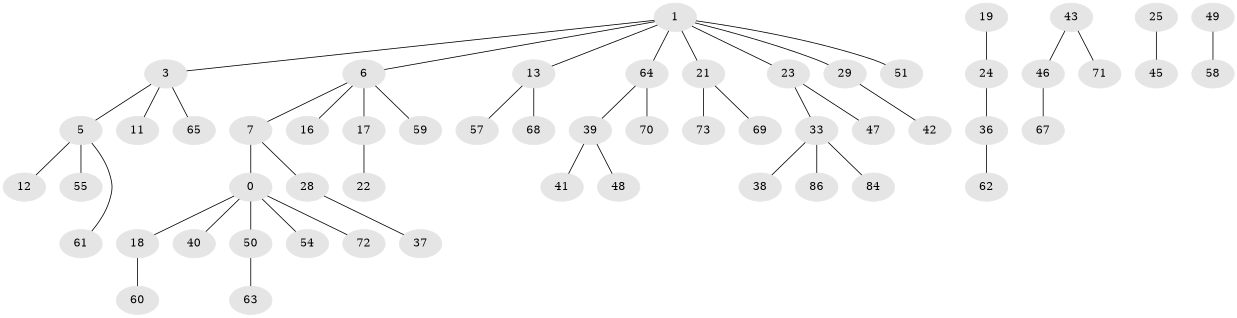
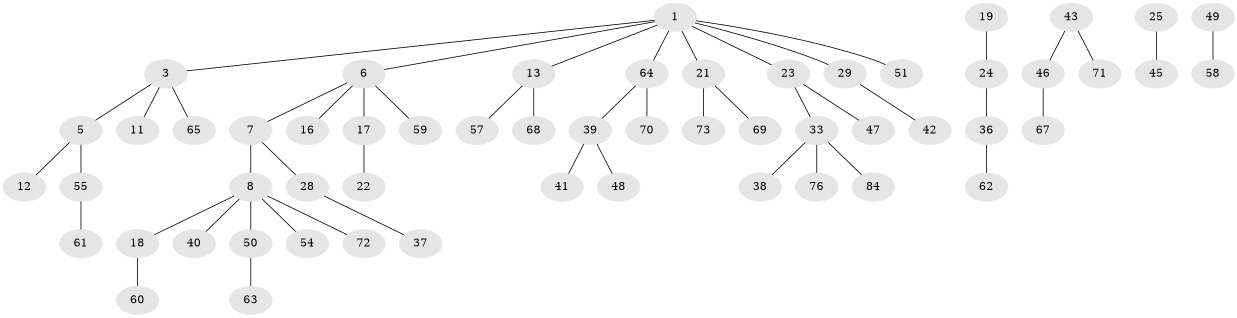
edge "5" -- "61": now "55" -- "61"
node "0": label "0" -> "8"
node "86": label "86" -> "76"
